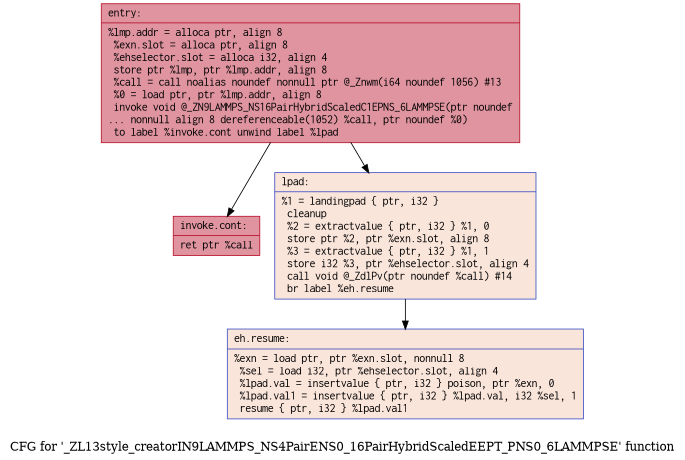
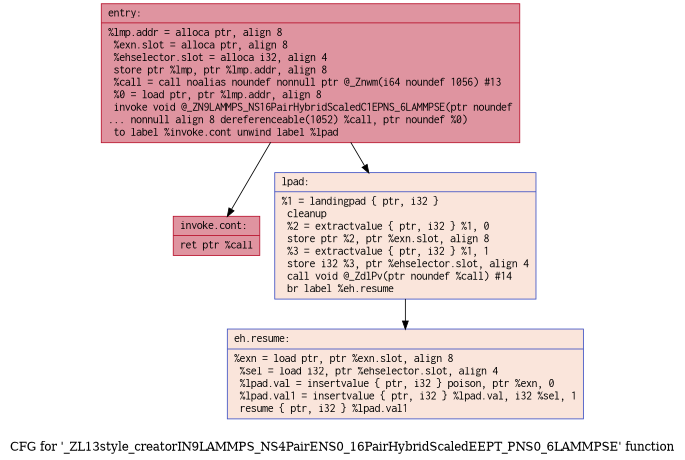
node "eh.resume:": text "%exn = load ptr, ptr %exn.slot, nonnull 8" -> "%exn = load ptr, ptr %exn.slot, align 8"
